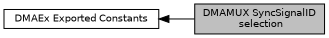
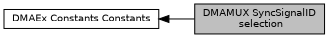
node "DMAEx Exported Constants": label "DMAEx Exported Constants" -> "DMAEx Constants Constants"
